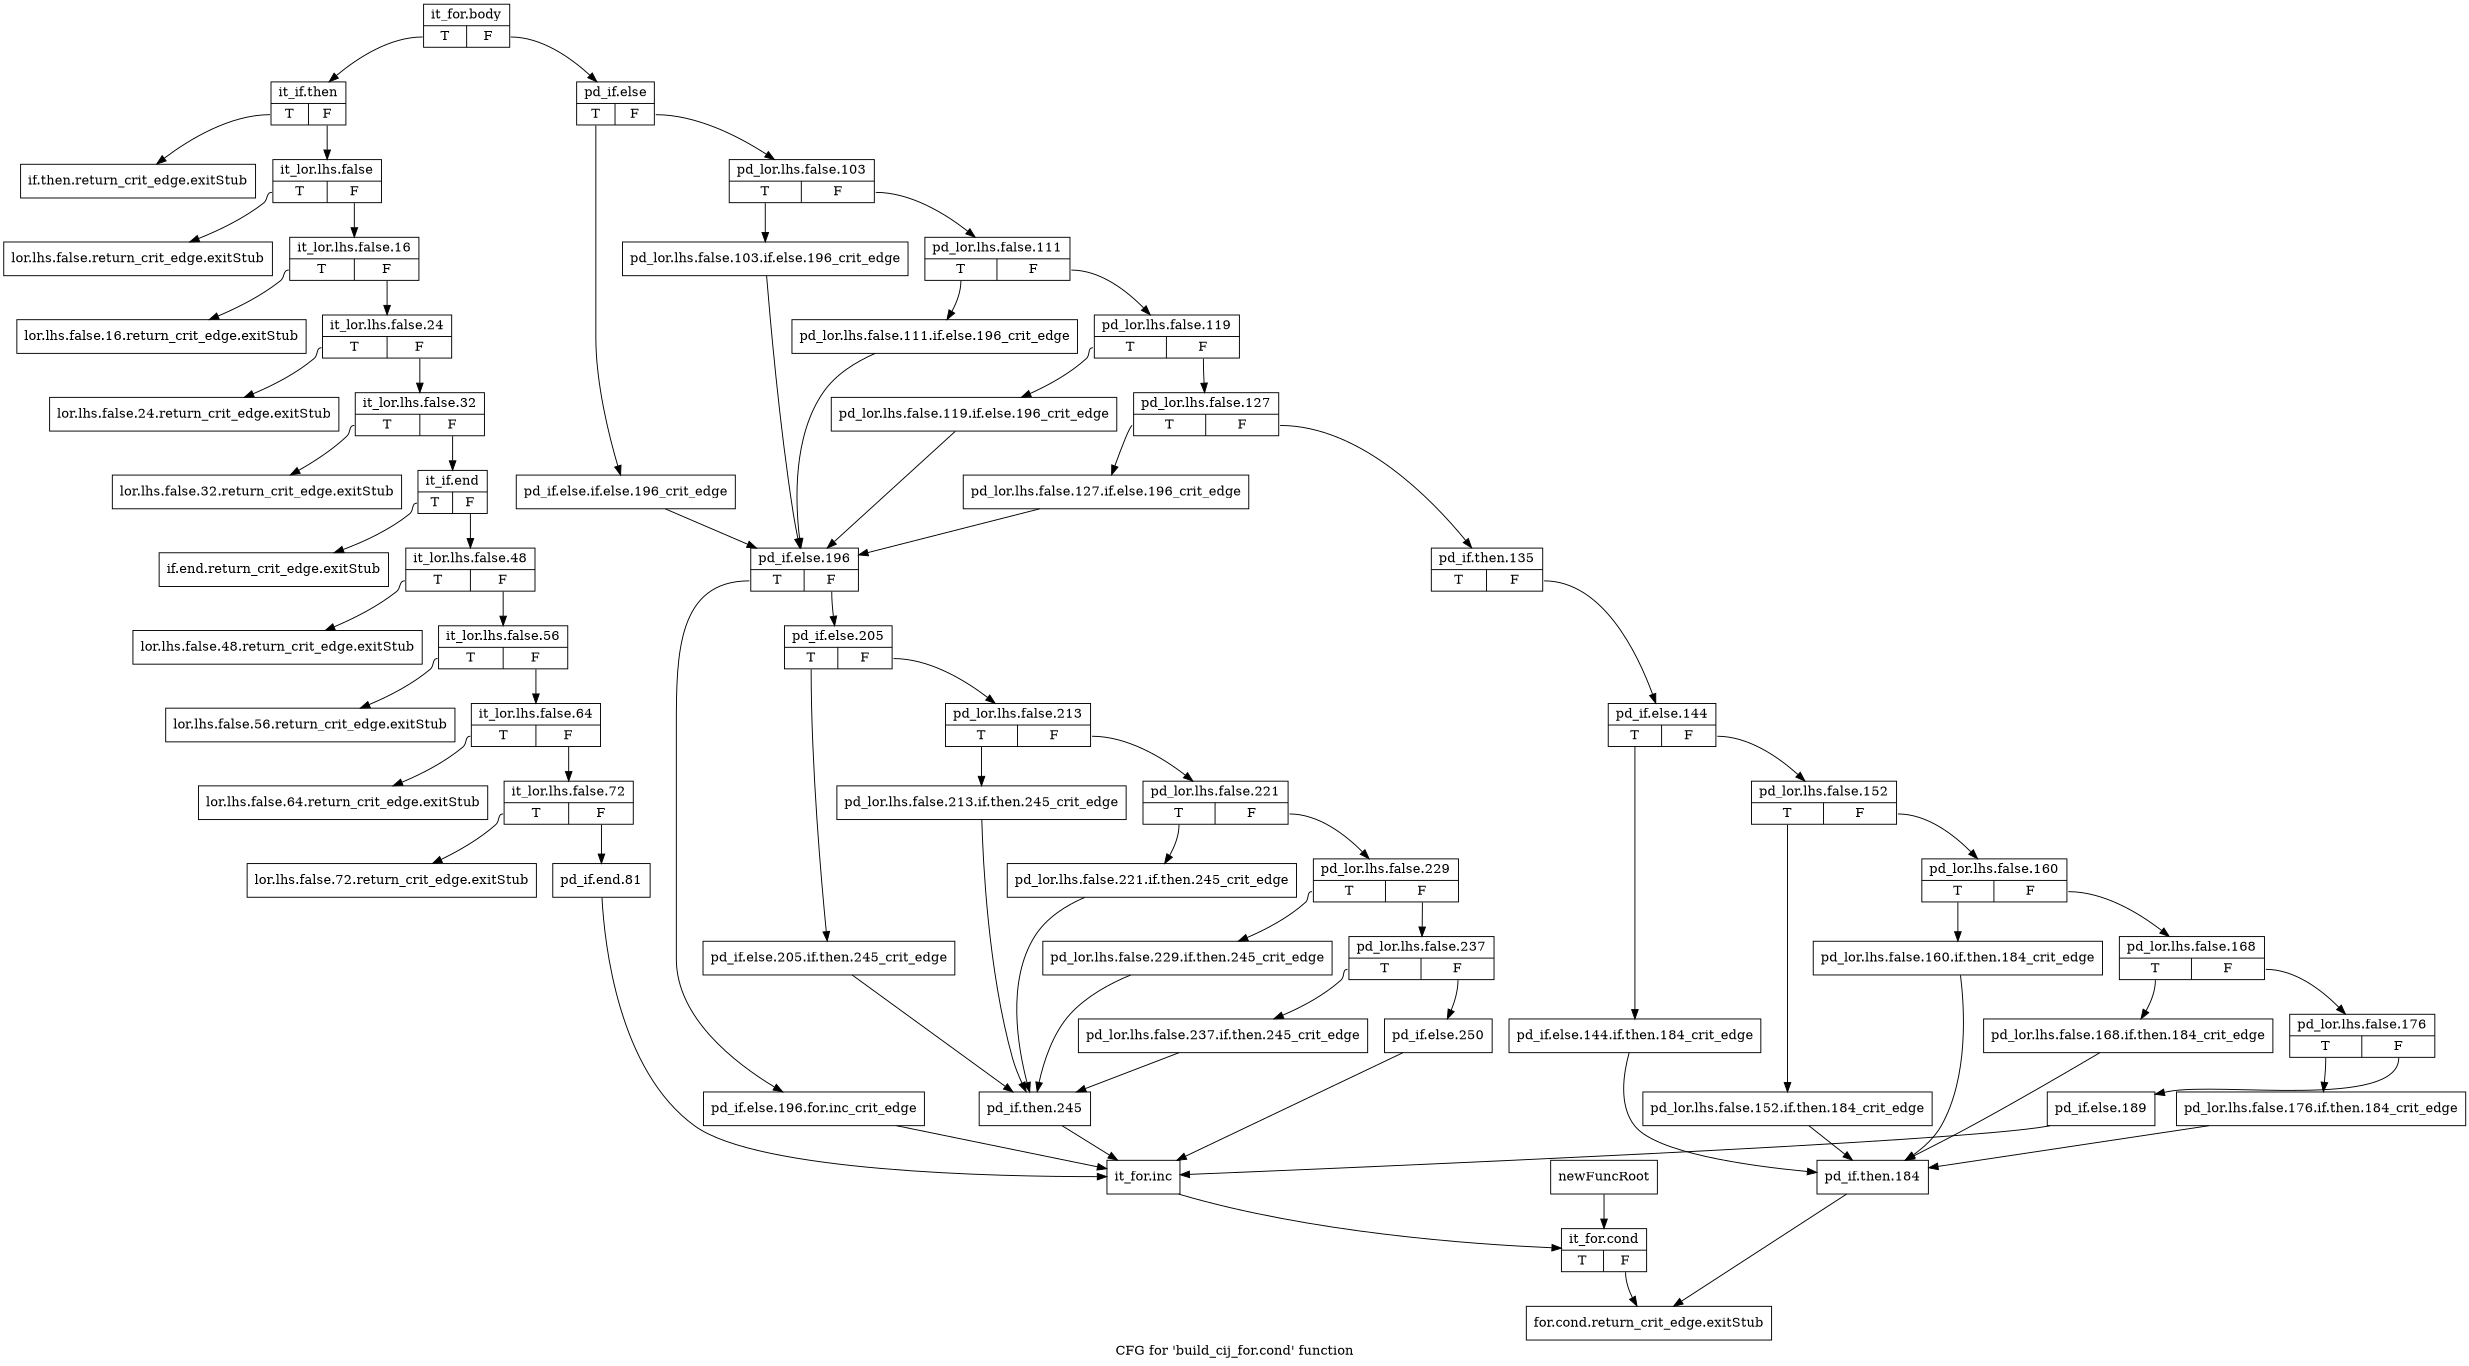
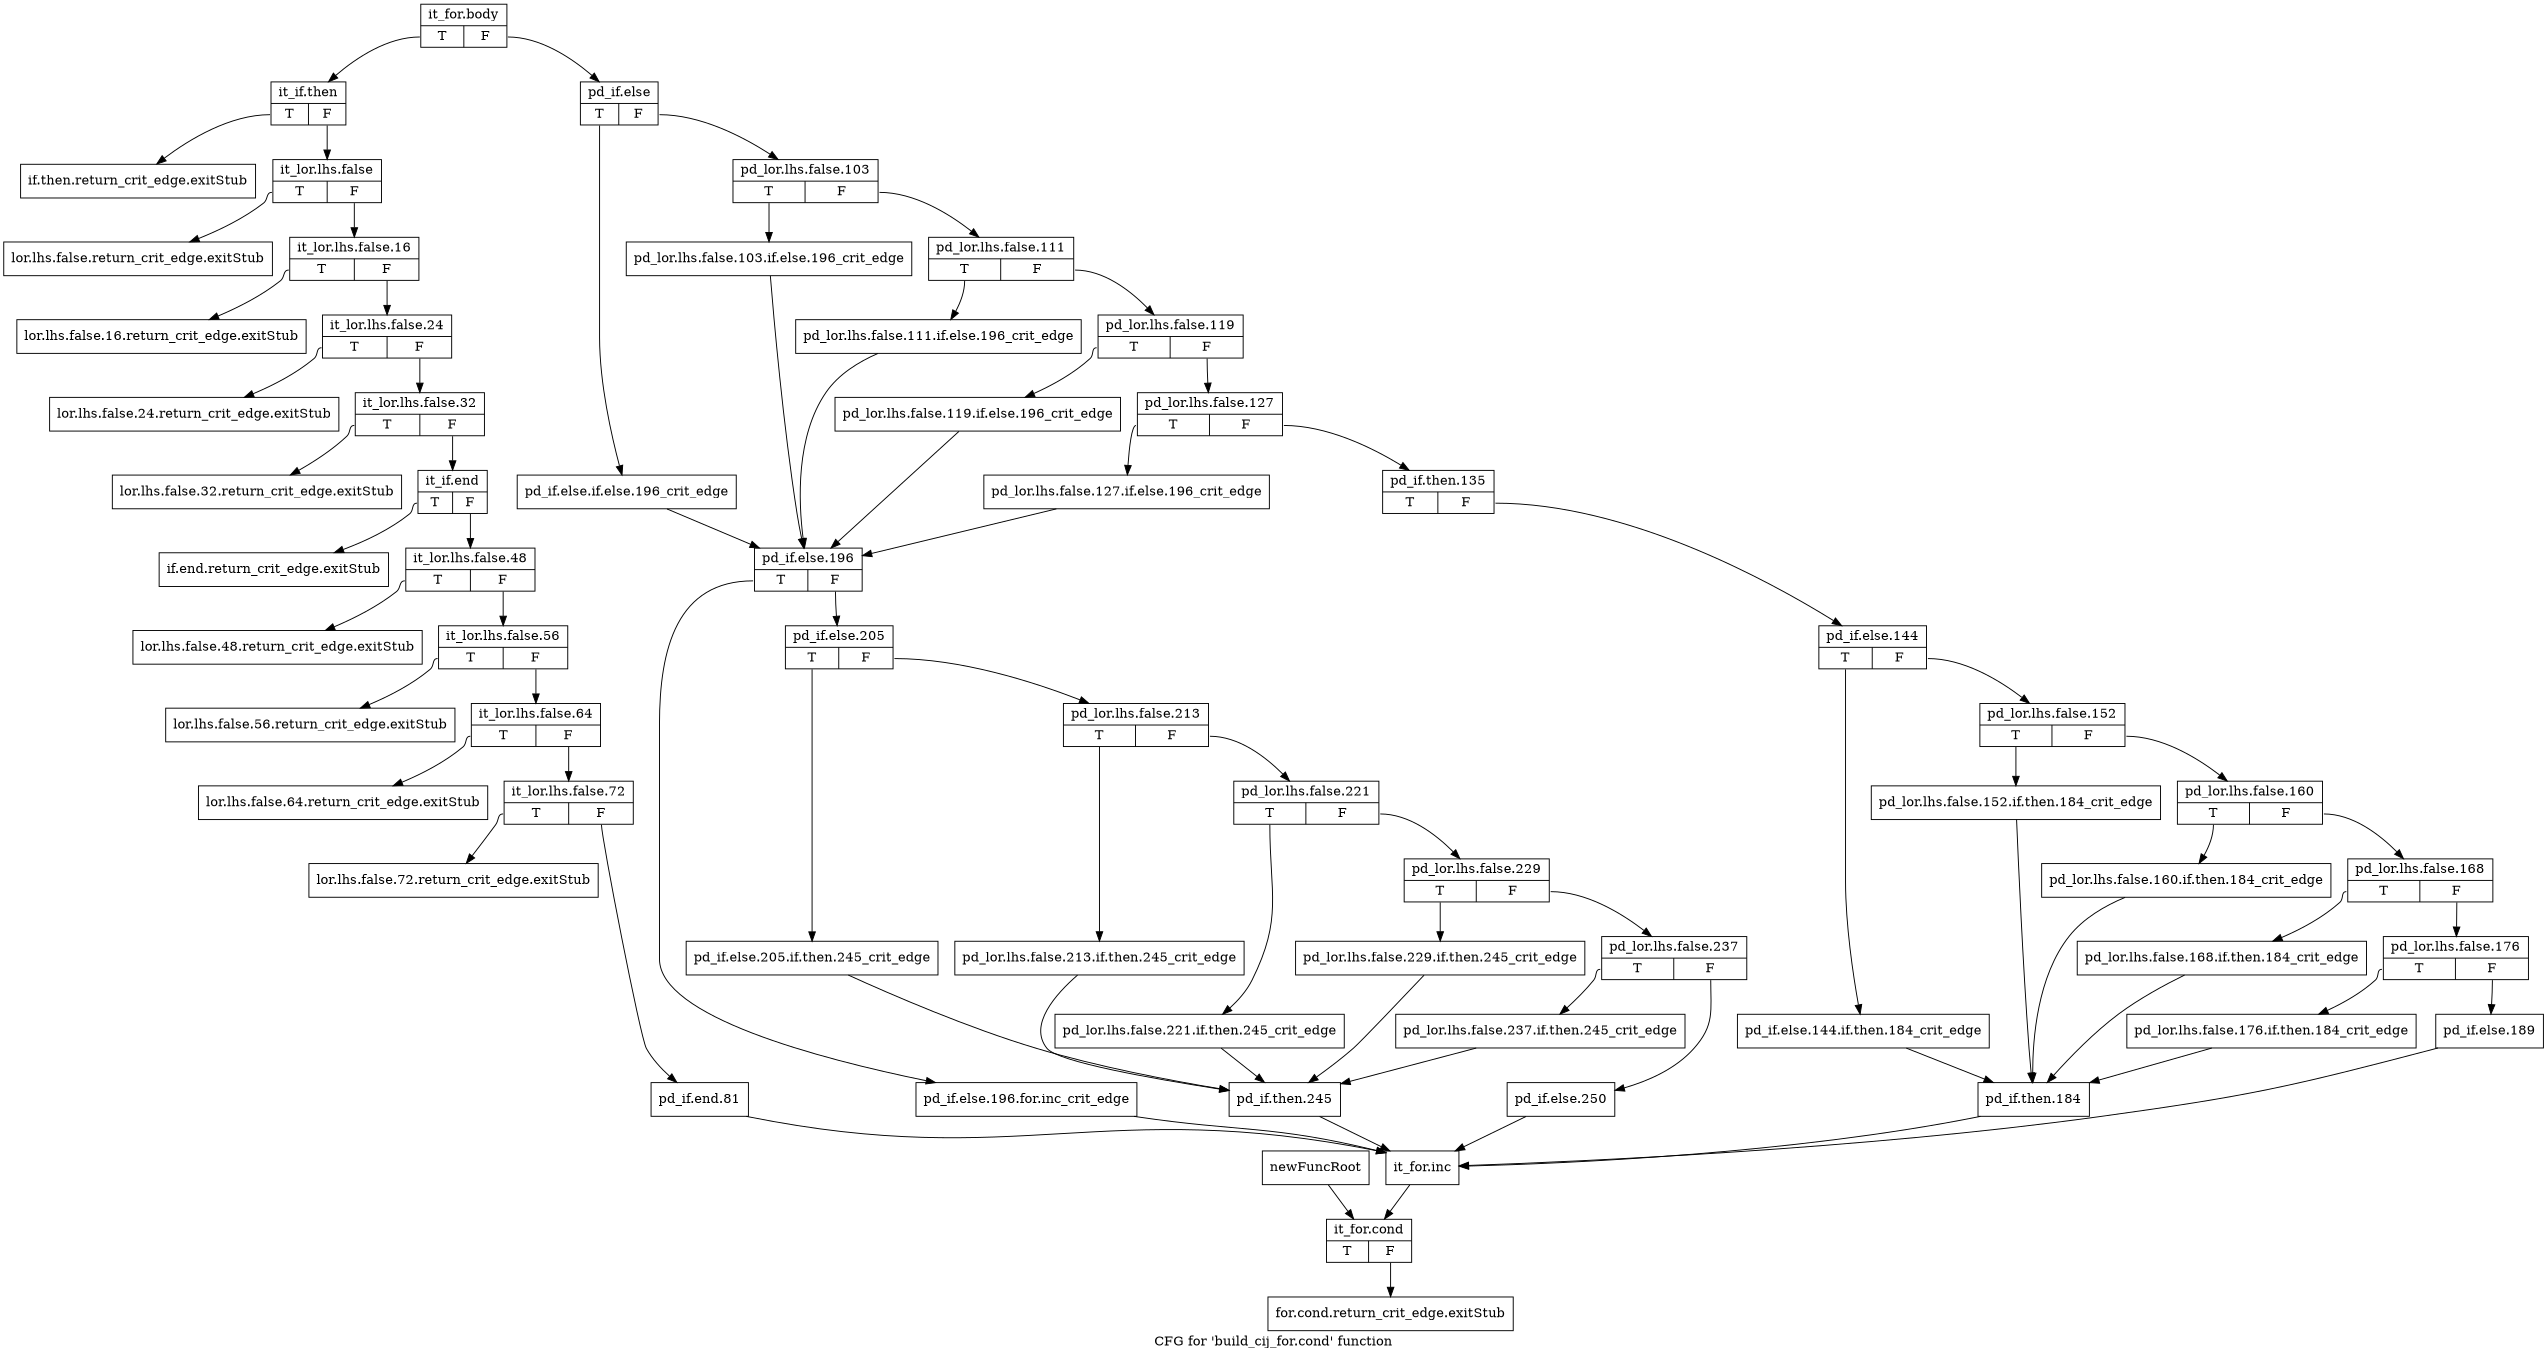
edge "pd_if.then.184" -> "for.cond.return_crit_edge.exitStub": now "pd_if.then.184" -> "it_for.inc"
